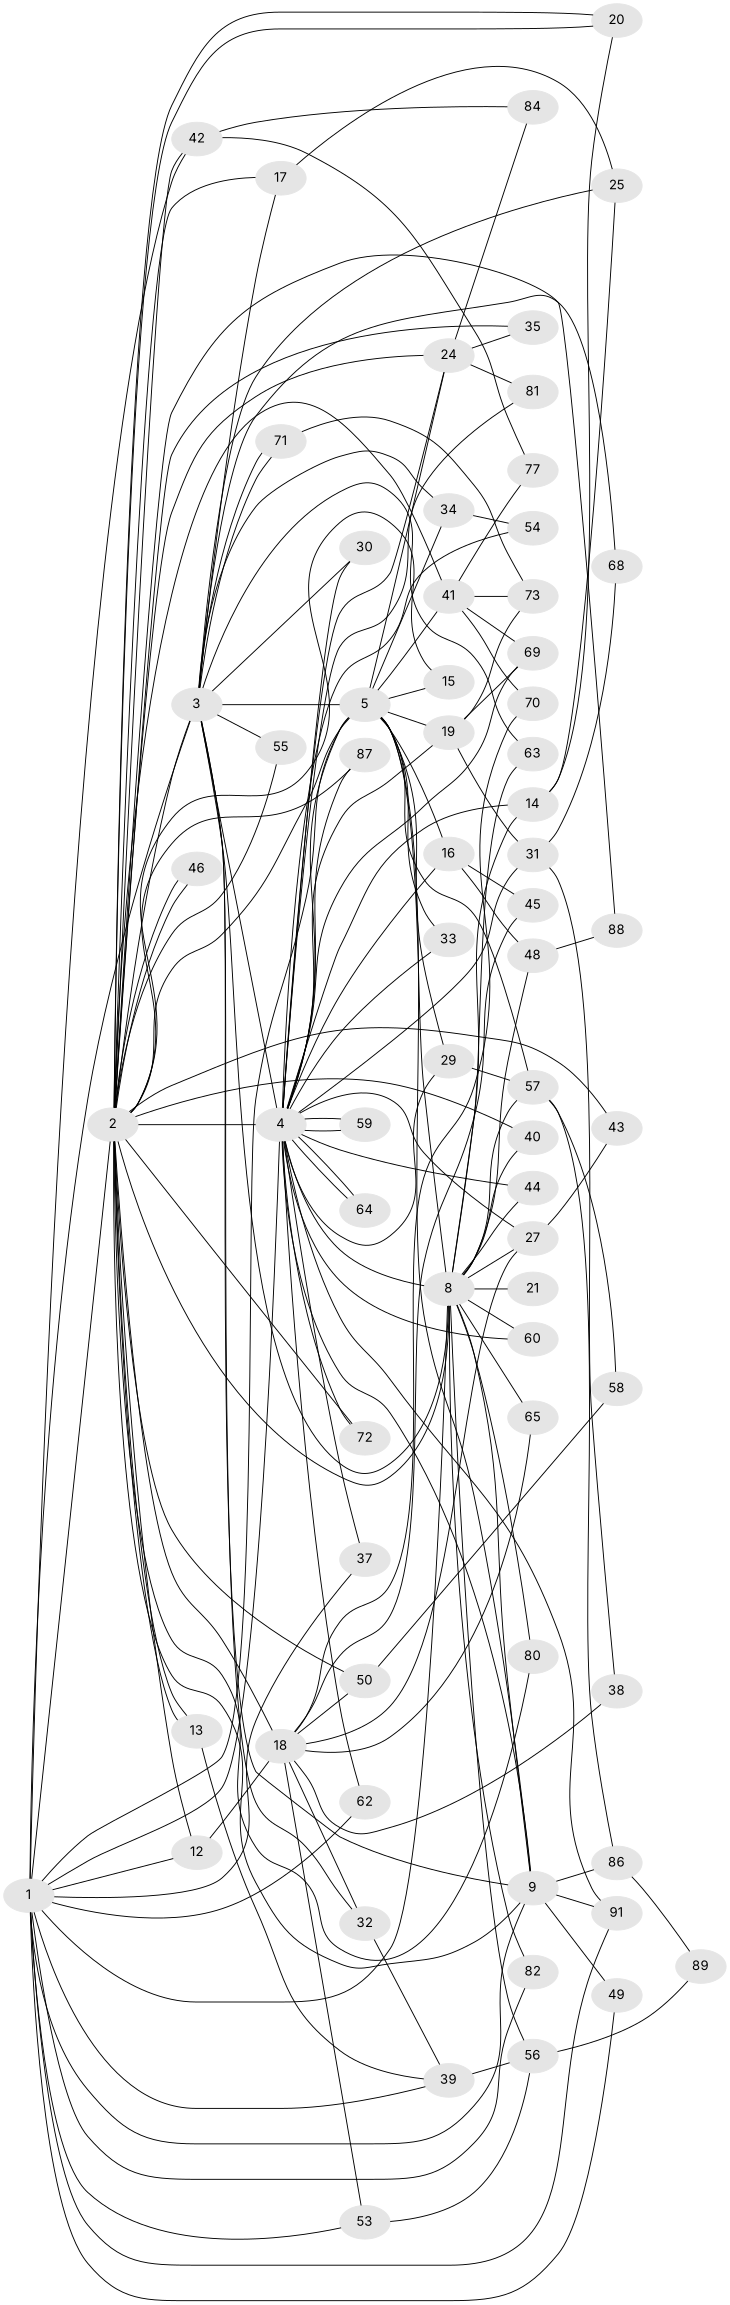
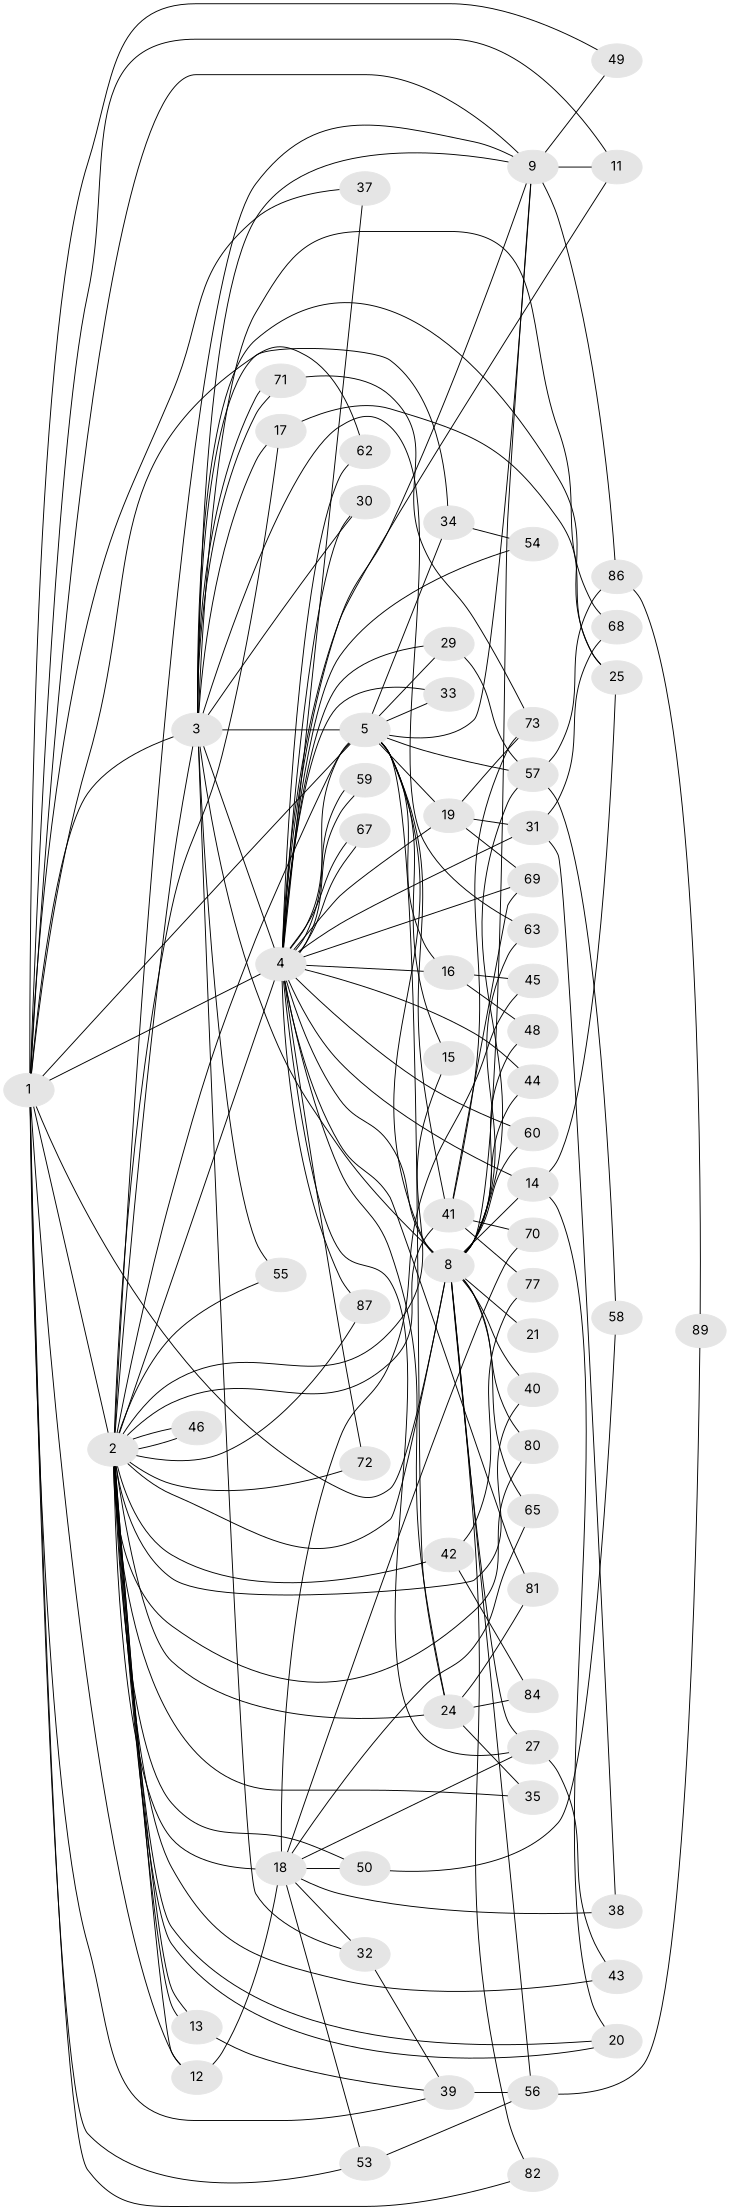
node "88": removed
edge "42" -- "1": removed
node "64": label "64" -> "67"
node "91": label "91" -> "11"
